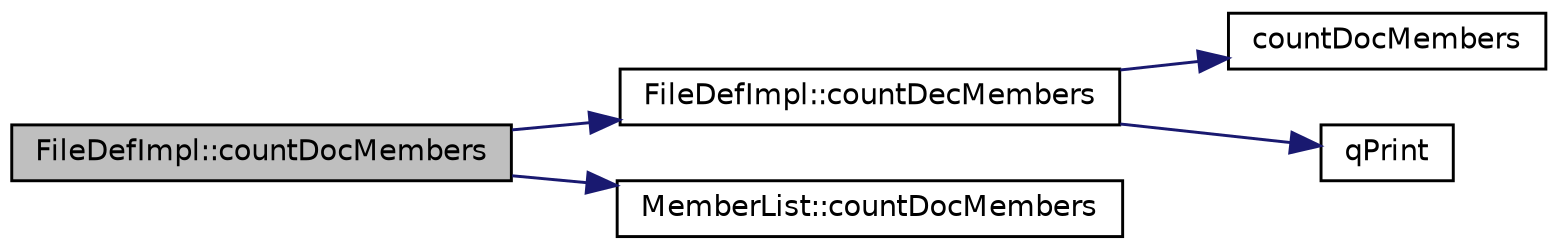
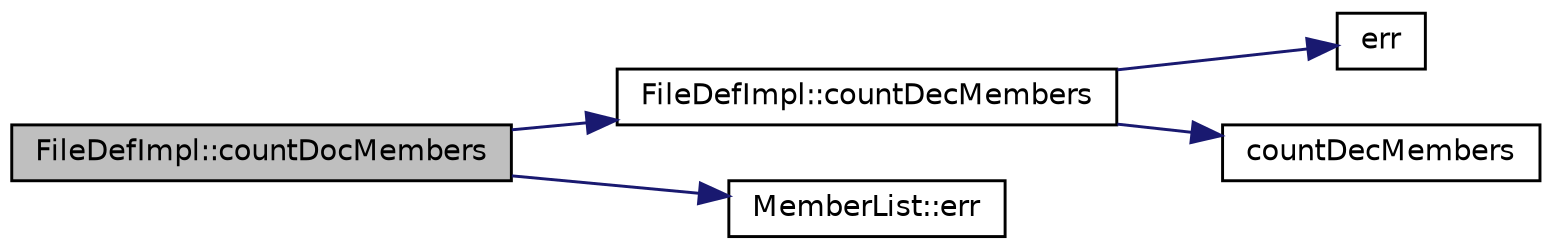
node "countDocMembers": label "countDocMembers" -> "err"
node "qPrint": label "qPrint" -> "countDecMembers"
node "MemberList::countDocMembers": label "MemberList::countDocMembers" -> "MemberList::err"
